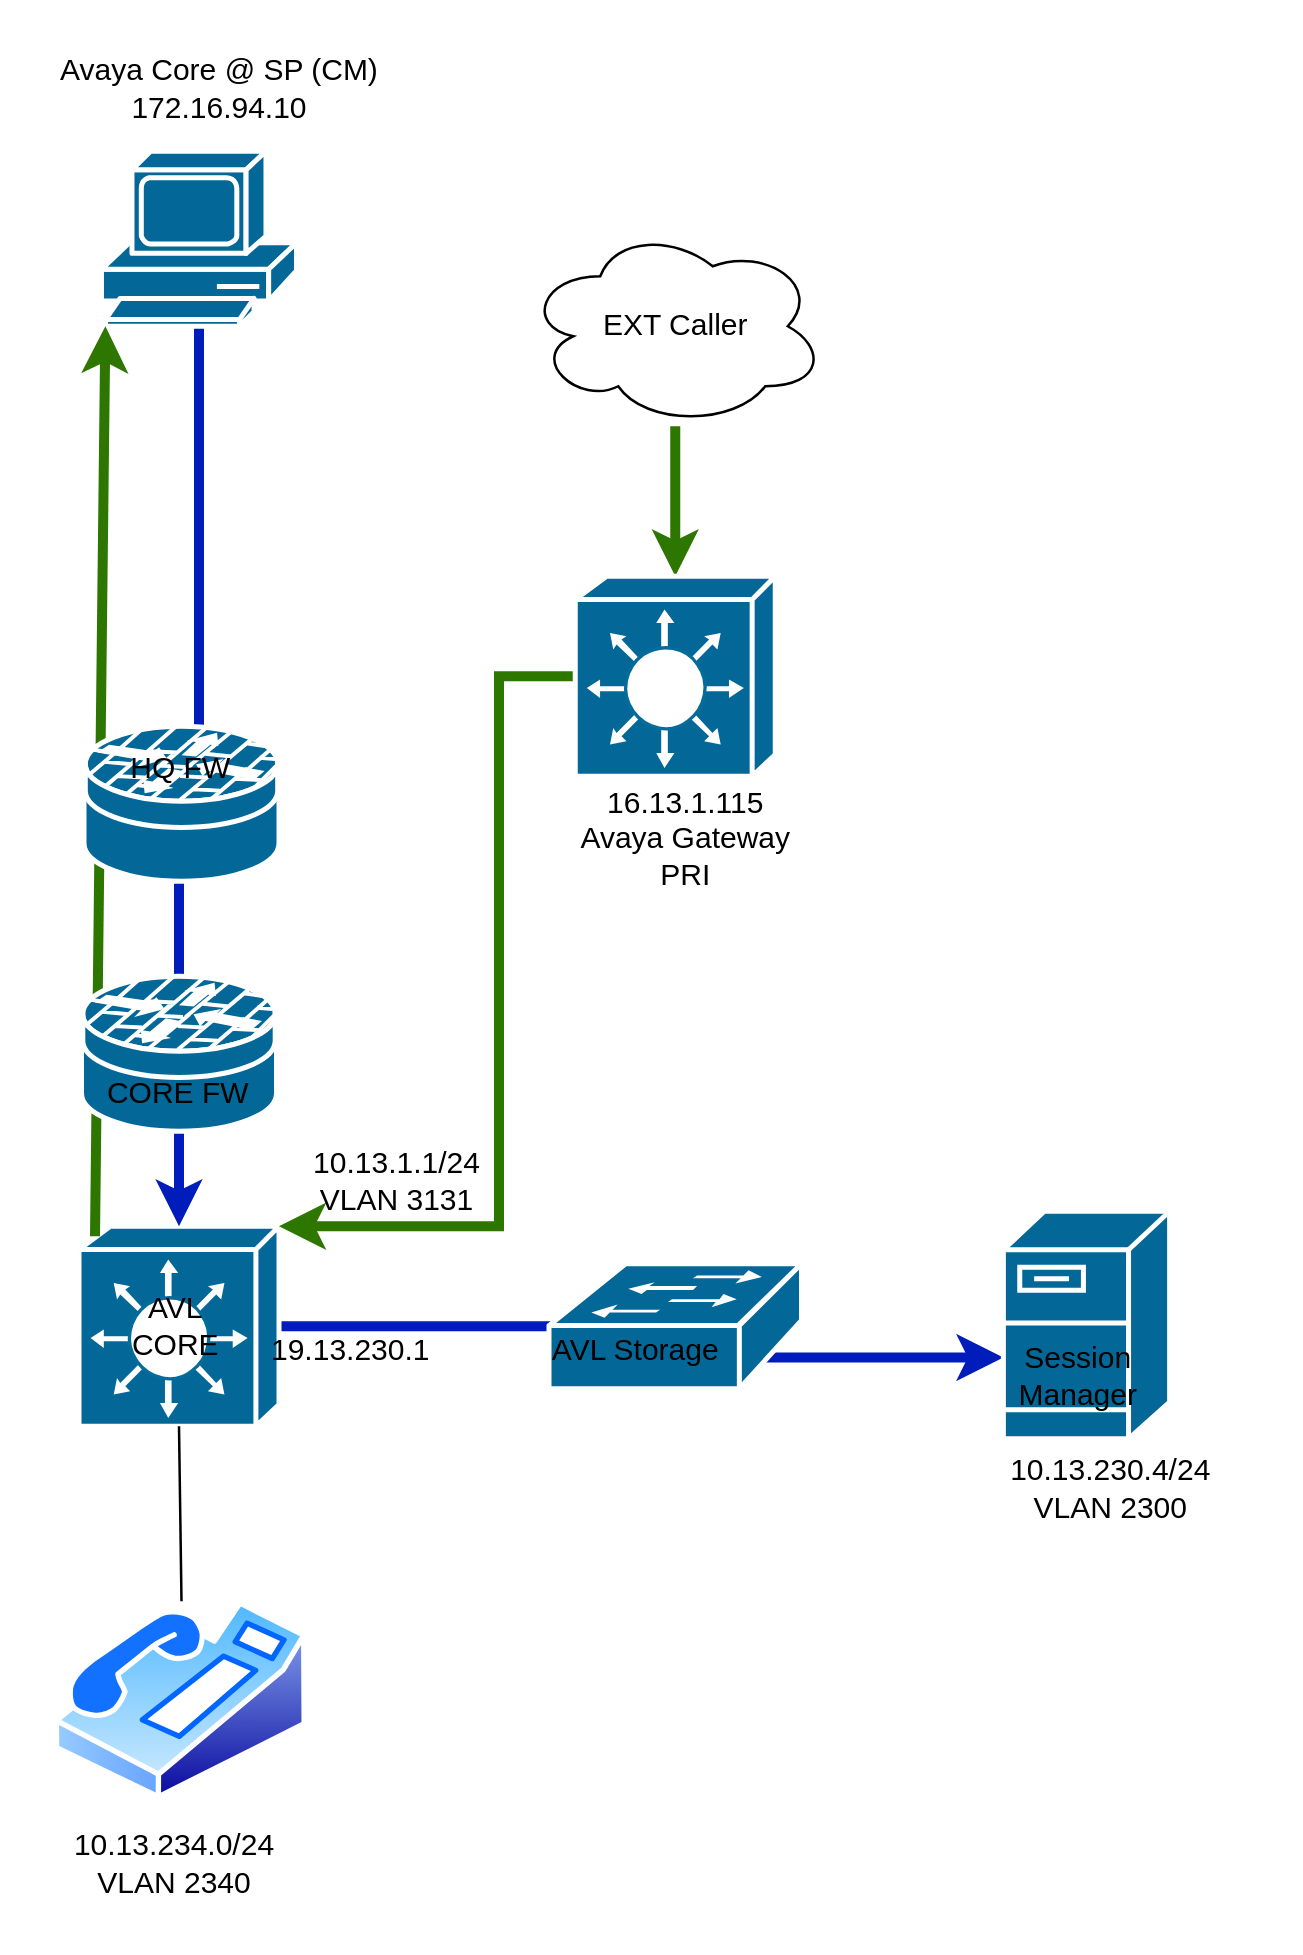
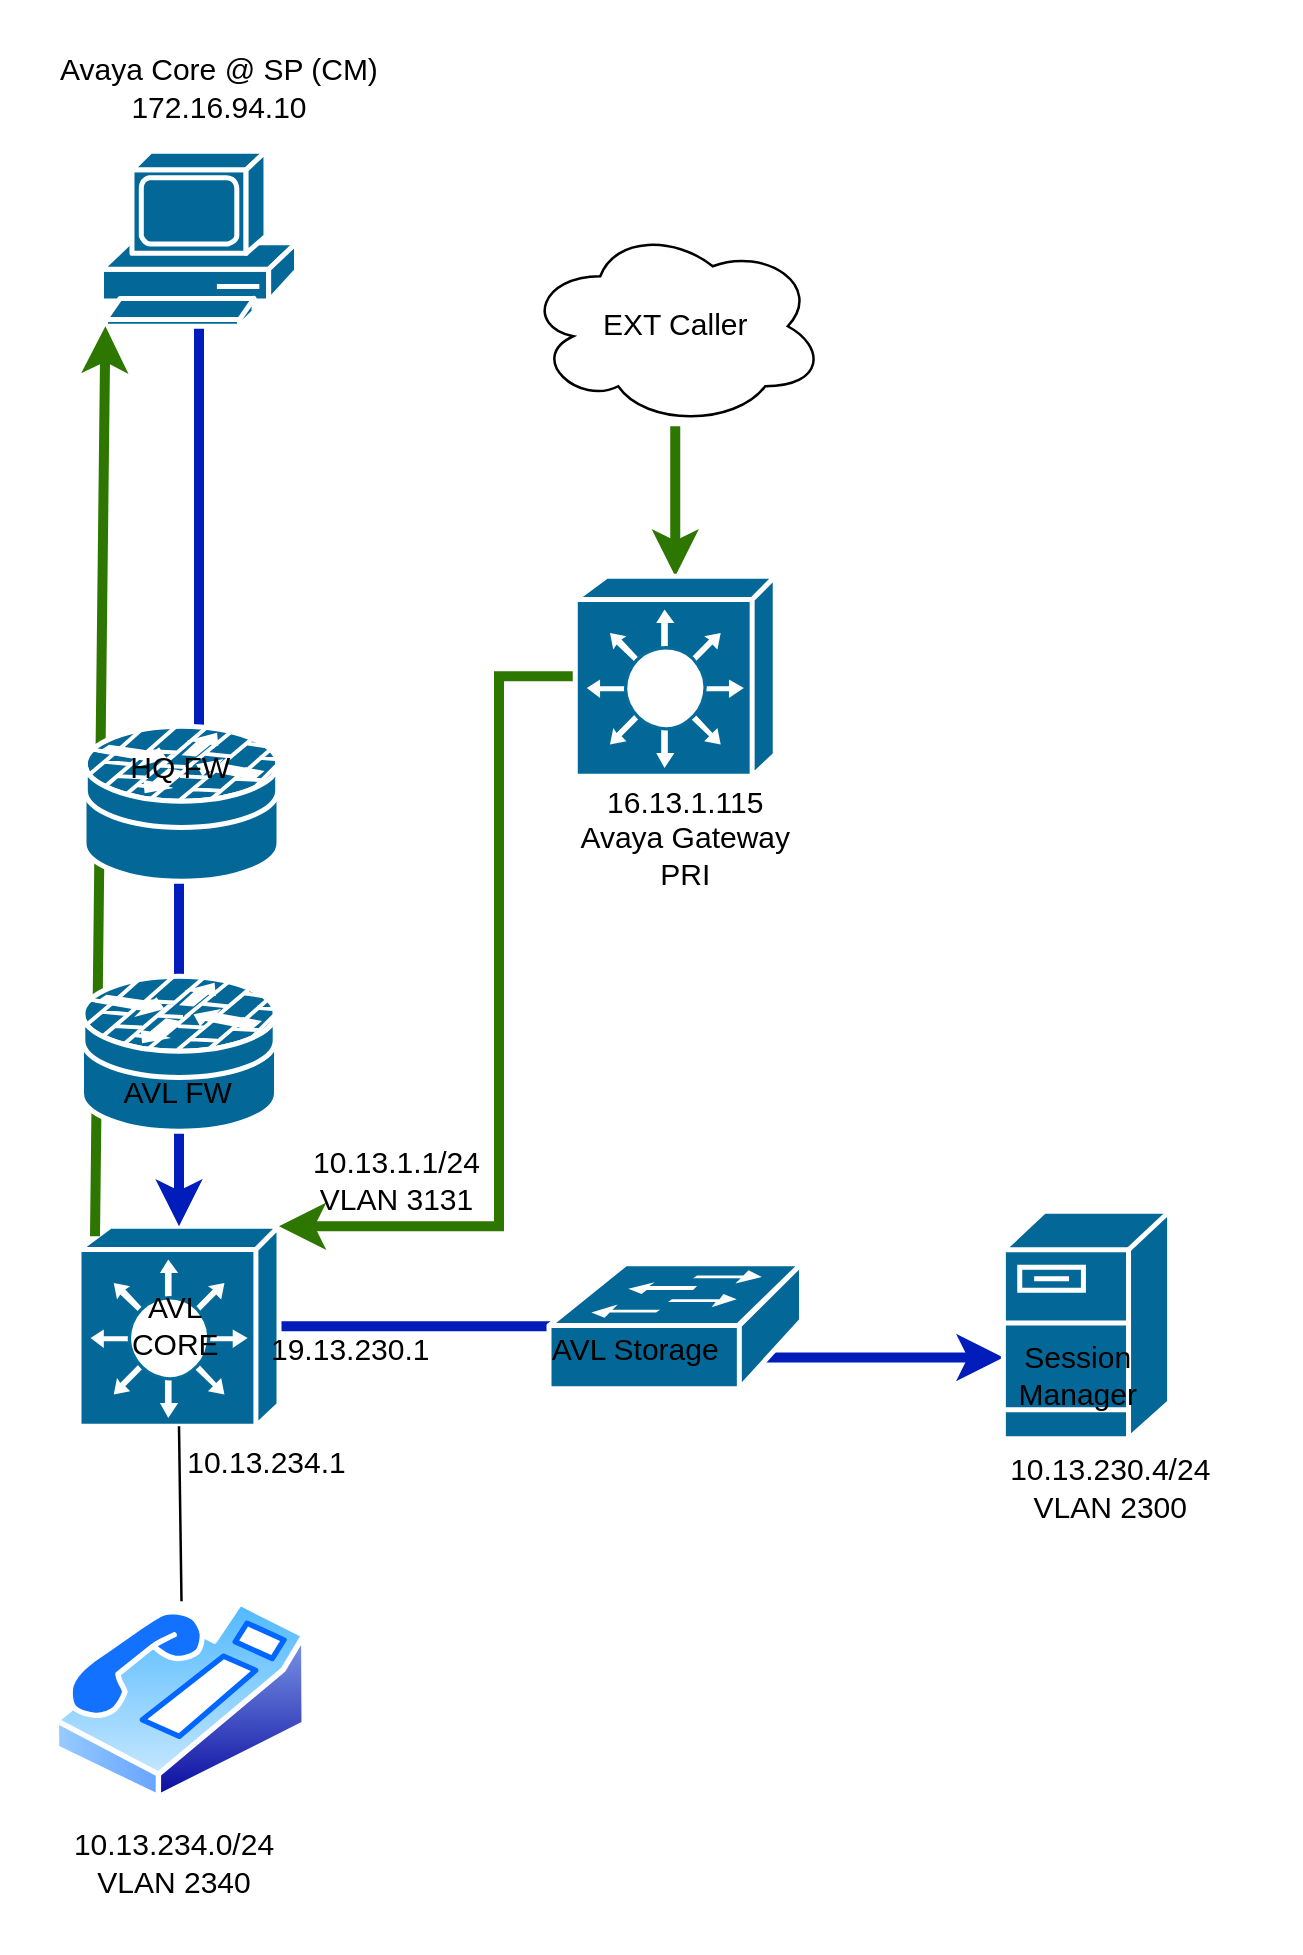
node "CORE FW": label "CORE FW" -> "AVL FW"
node "10.13.234.1": added
